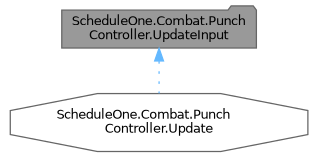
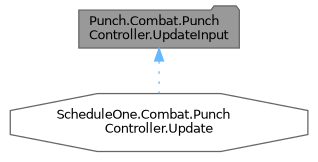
node "ScheduleOne.Combat.Punch Controller.UpdateInput": label "ScheduleOne.Combat.Punch Controller.UpdateInput" -> "Punch.Combat.Punch Controller.UpdateInput"
